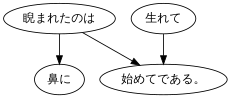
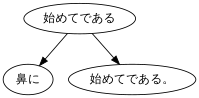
node "睨まれたのは": label "睨まれたのは" -> "始めてである"
node "生れて": removed
